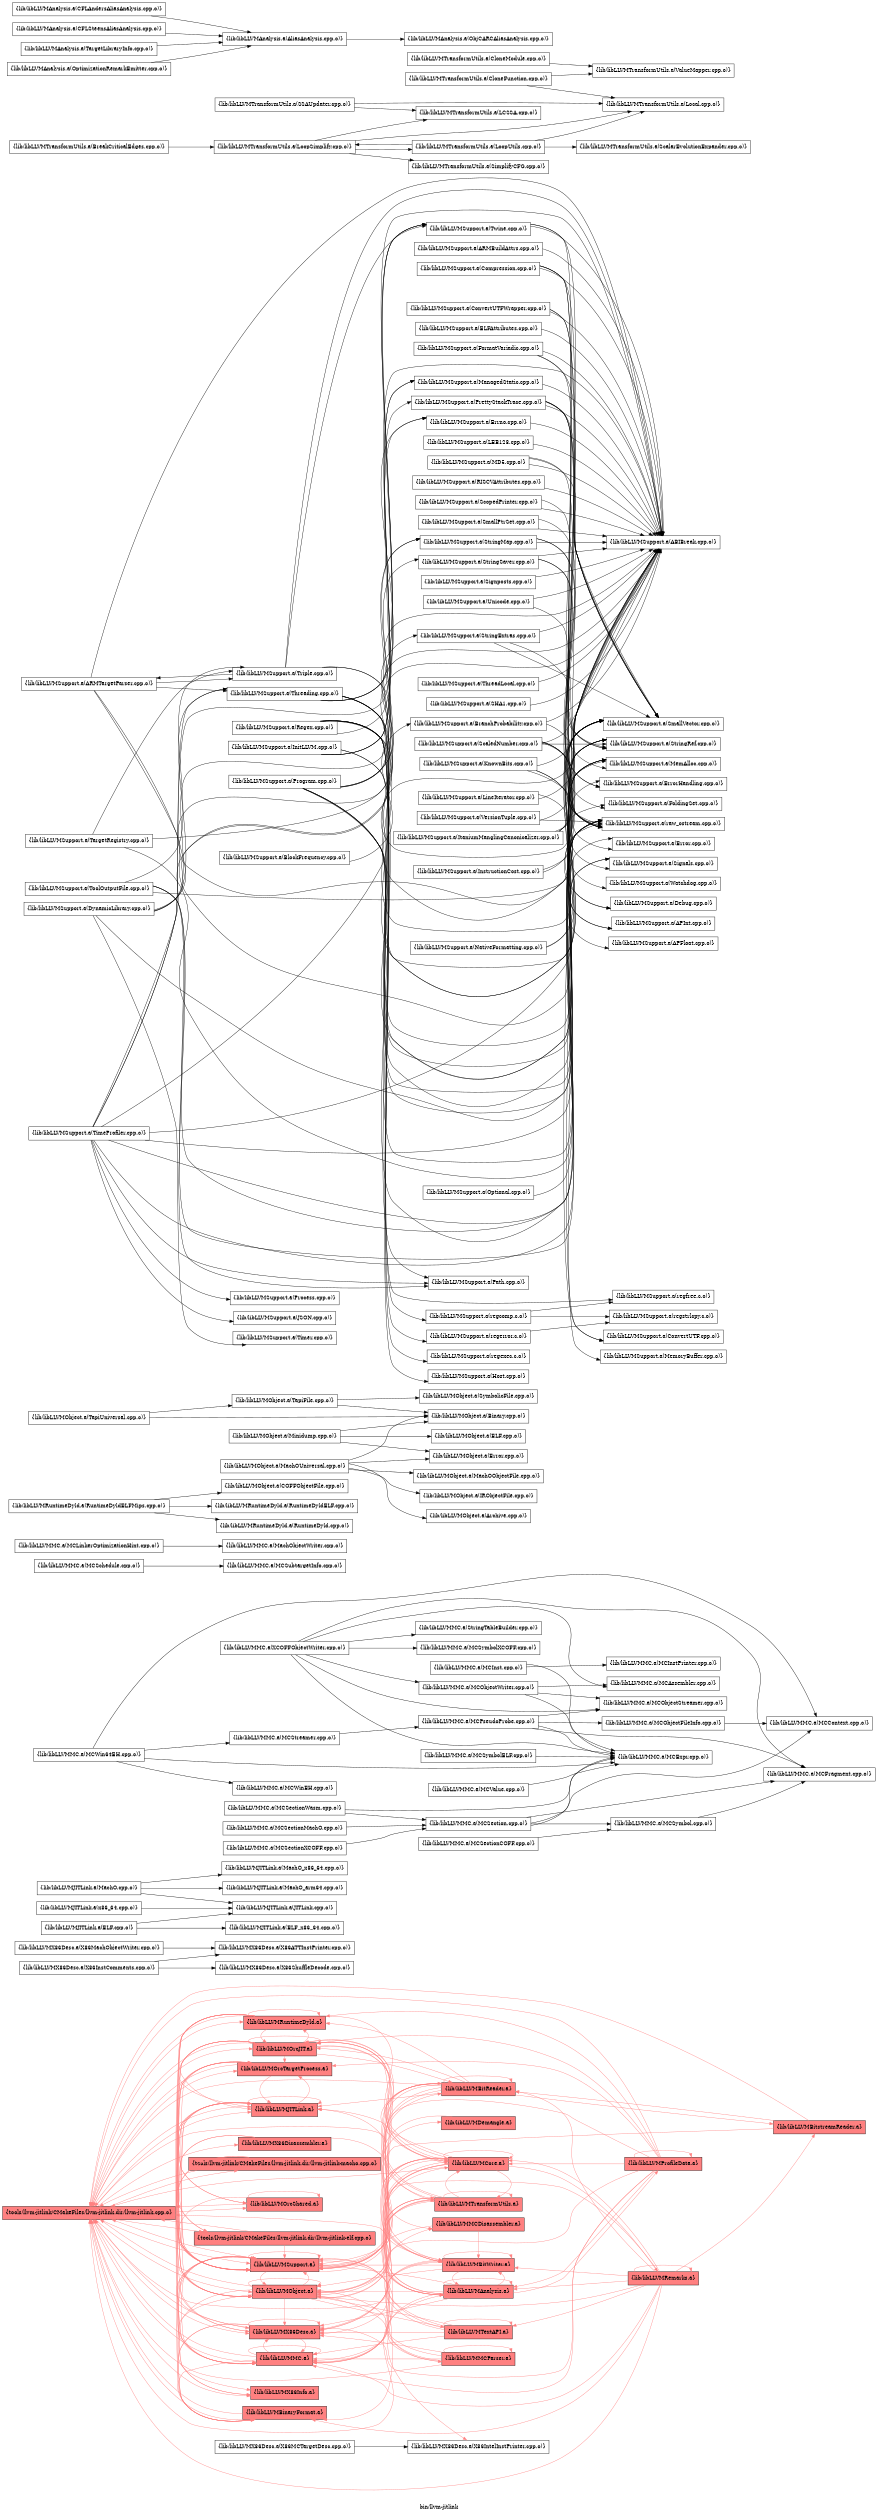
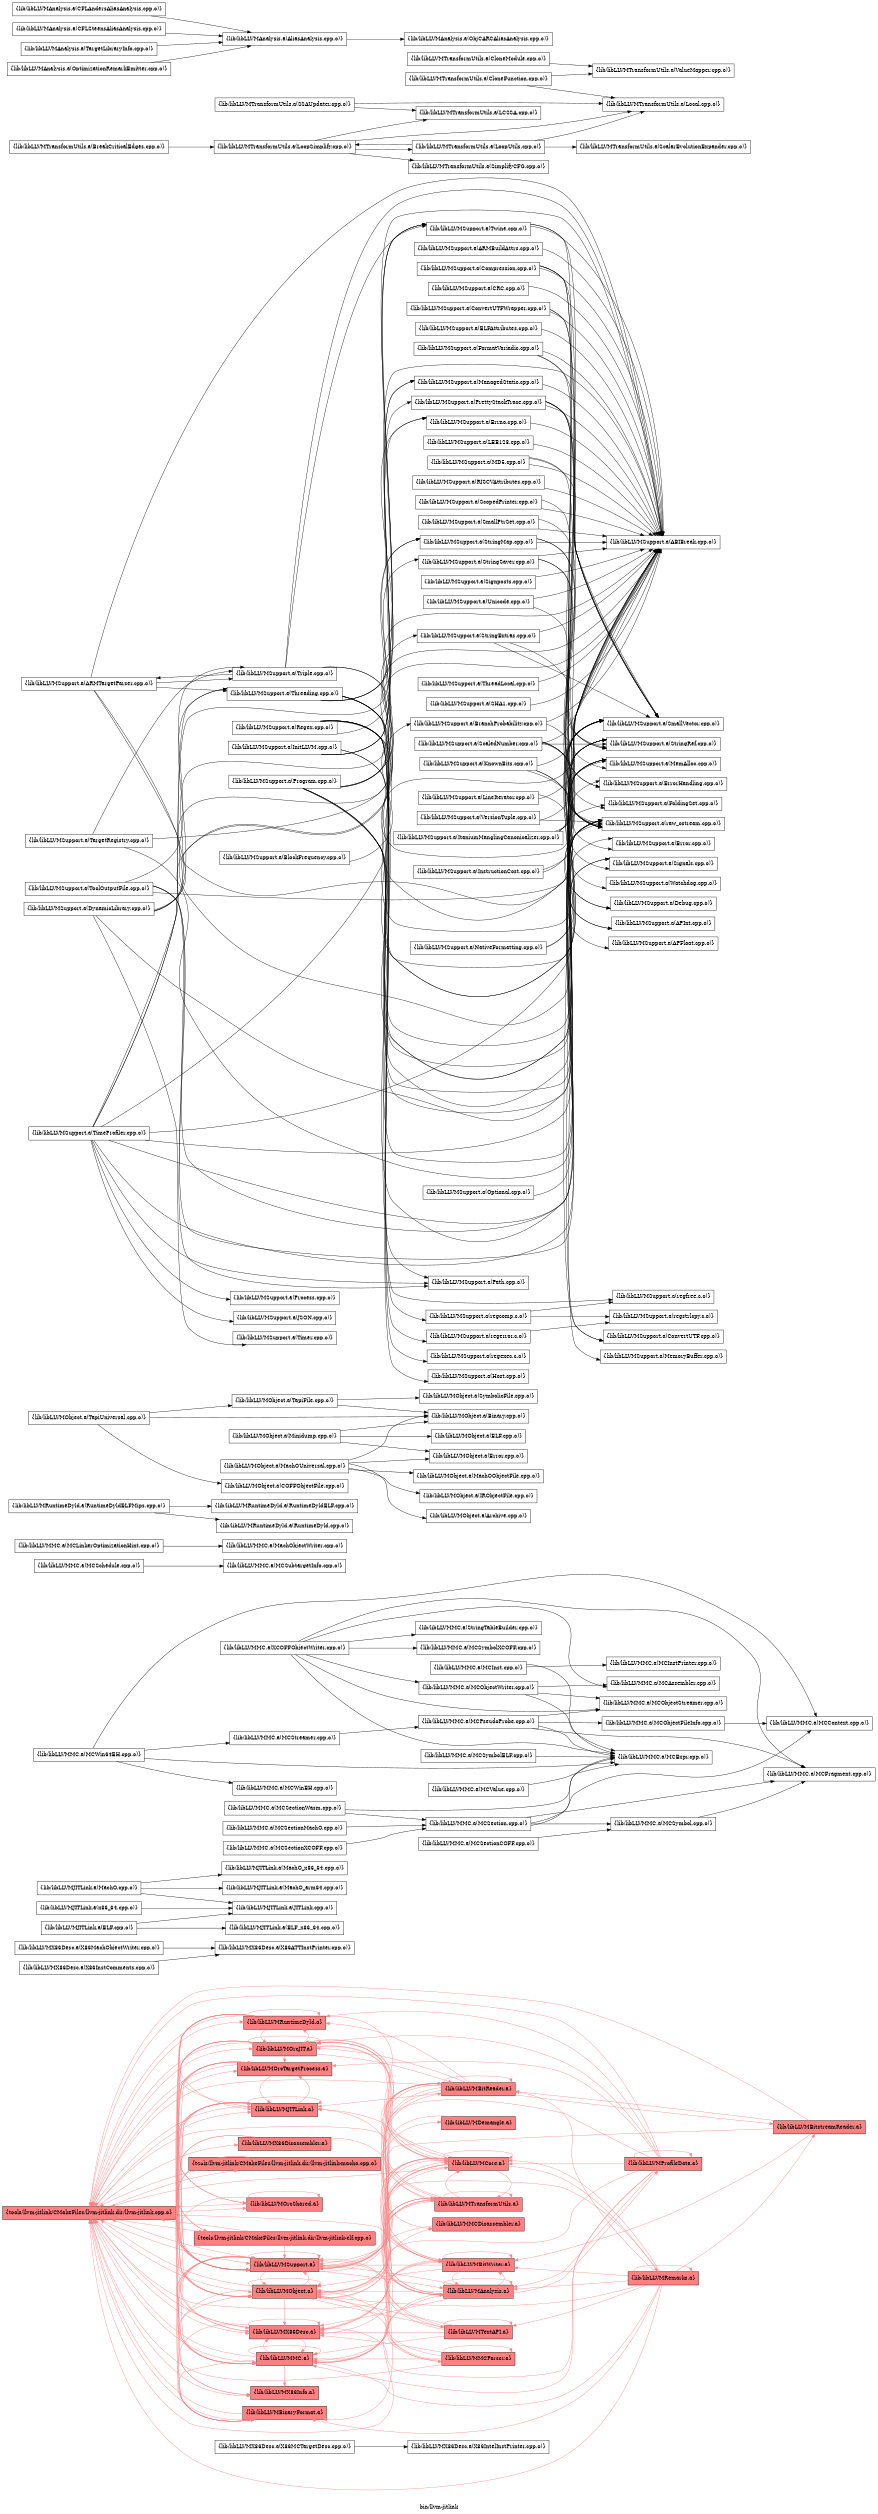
node "{lib/libLLVMSupport.a(CRC.cpp.o)}": added
edge "{lib/libLLVMRuntimeDyld.a(RuntimeDyldELFMips.cpp.o)}" -> "{lib/libLLVMObject.a(COFFObjectFile.cpp.o)}": now "{lib/libLLVMObject.a(TapiUniversal.cpp.o)}" -> "{lib/libLLVMObject.a(COFFObjectFile.cpp.o)}"
node "{lib/libLLVMX86Desc.a(X86ShuffleDecode.cpp.o)}": removed
edge "{lib/libLLVMMCDisassembler.a}" -> "{lib/libLLVMBitWriter.a}": now "{lib/libLLVMBitstreamReader.a}" -> "{lib/libLLVMBitWriter.a}"
edge "{lib/libLLVMSupport.a}" -> "{lib/libLLVMX86Desc.a(X86IntelInstPrinter.cpp.o)}": now "{lib/libLLVMSupport.a}" -> "{lib/libLLVMAnalysis.a}"
edge "{lib/libLLVMX86Desc.a}" -> "{lib/libLLVMX86Info.a}": now "{lib/libLLVMMC.a}" -> "{lib/libLLVMX86Info.a}"
